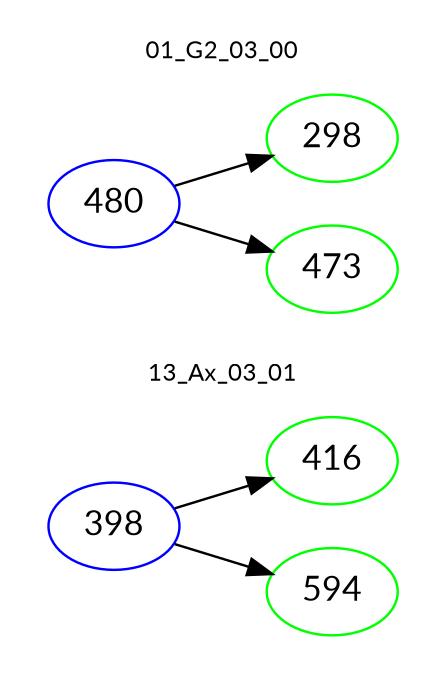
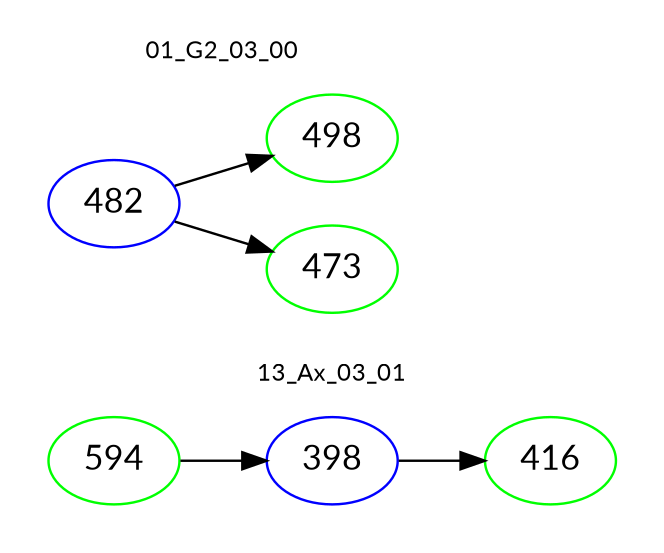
node "298": label "298" -> "498"
node "480": label "480" -> "482"
edge "398" -> "594": reversed
